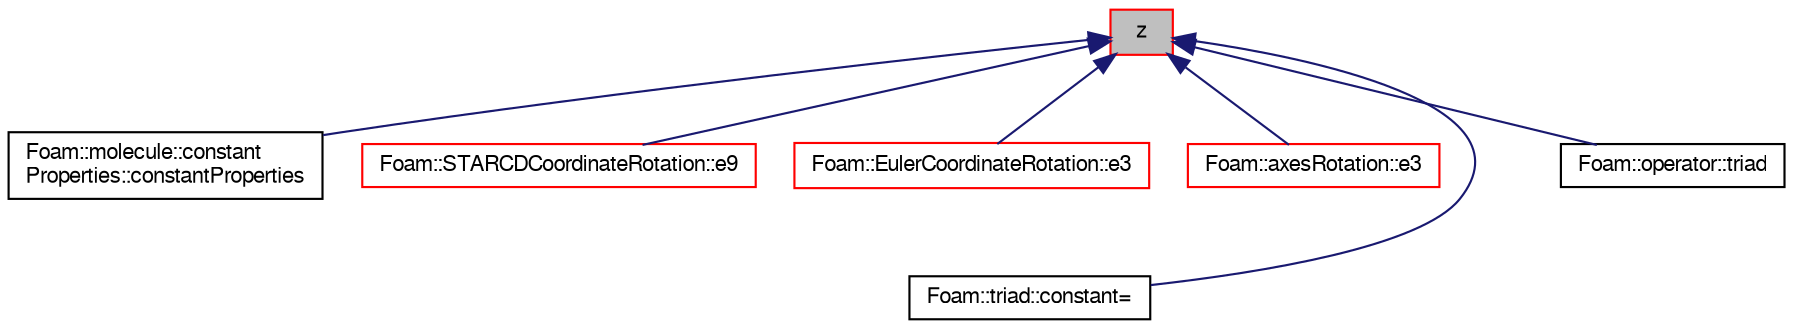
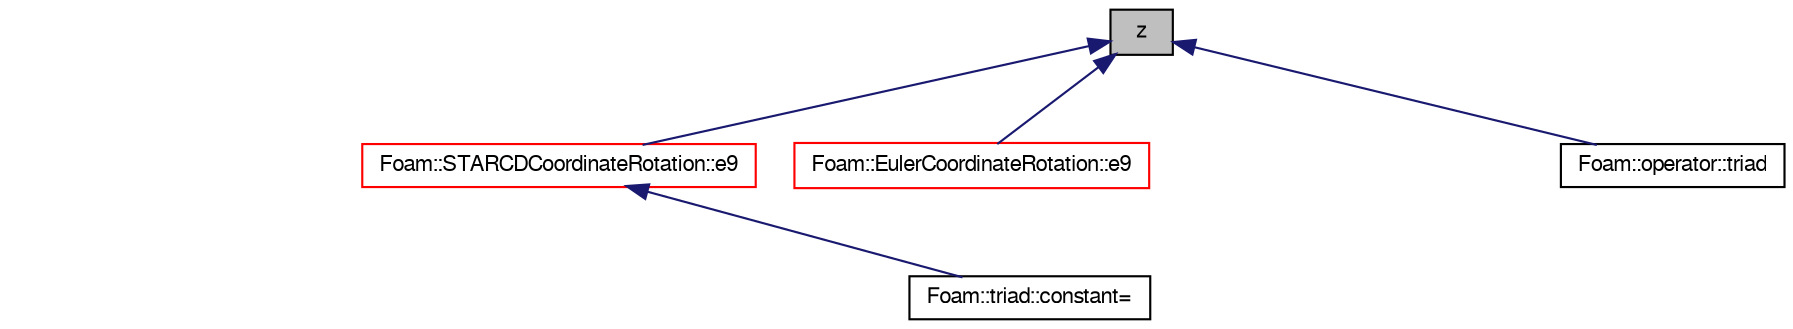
node "z": color red -> black
node "Foam::molecule::constant Properties::constantProperties": removed
node "Foam::EulerCoordinateRotation::e3": label "Foam::EulerCoordinateRotation::e3" -> "Foam::EulerCoordinateRotation::e9"
node "Foam::axesRotation::e3": removed
edge "Foam::triad::constant=" -> "z": now "Foam::triad::constant=" -> "Foam::STARCDCoordinateRotation::e9"
